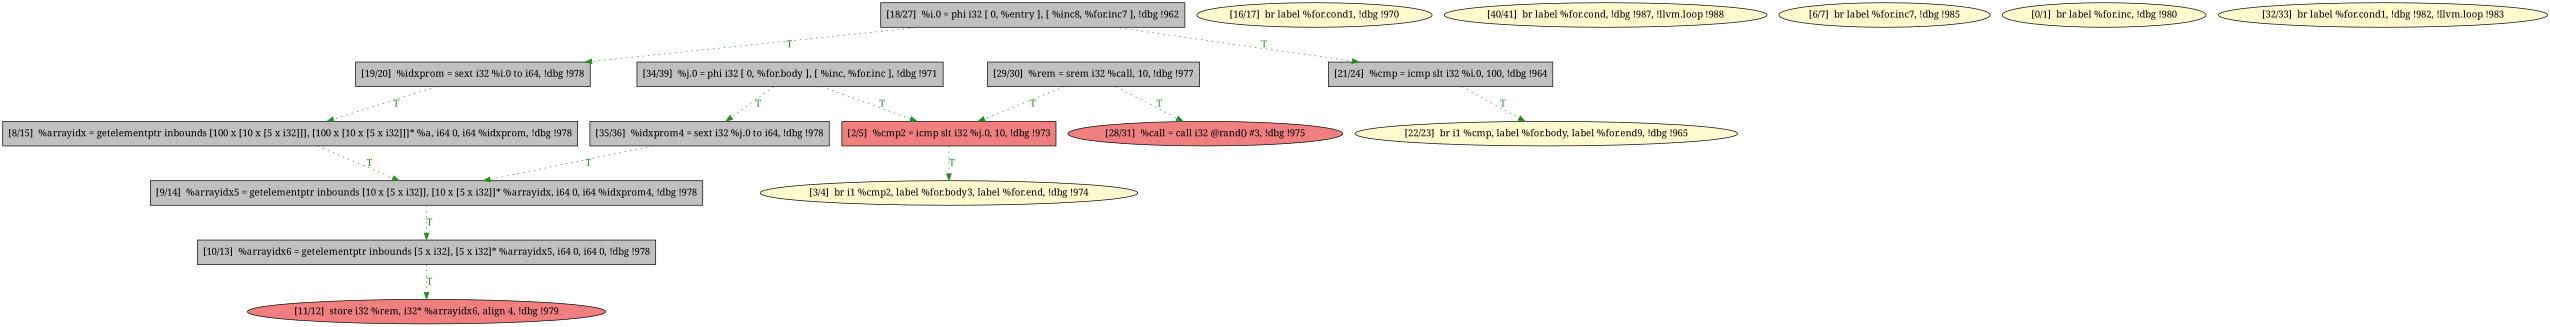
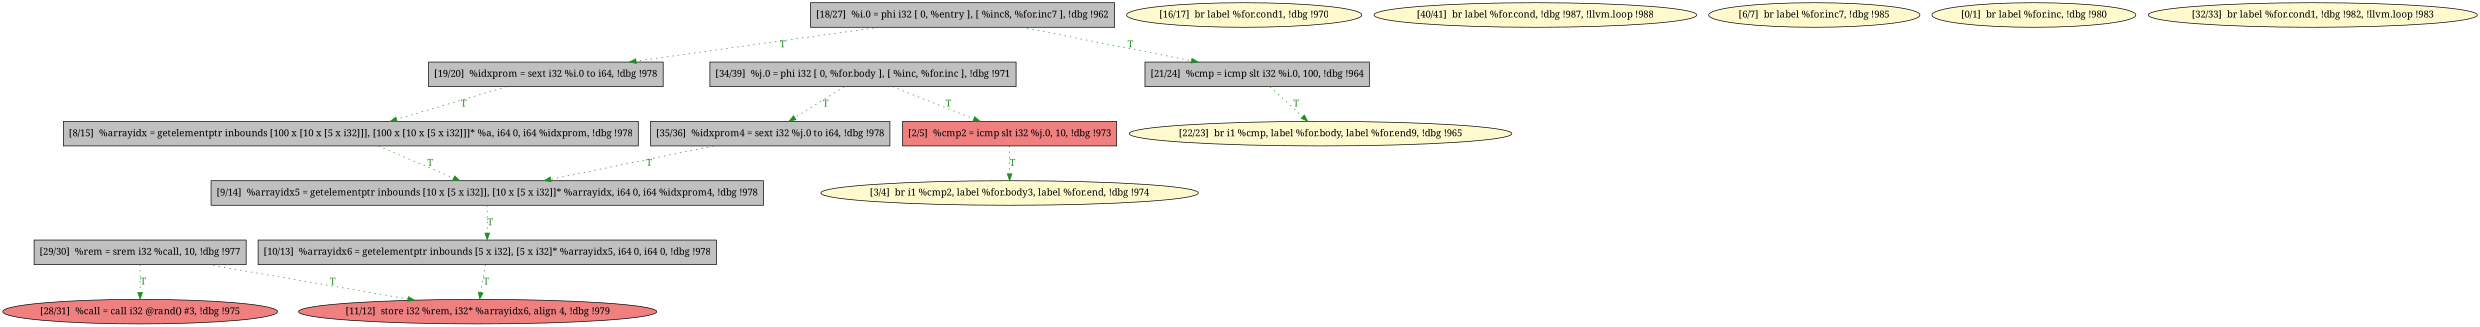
edge "[29/30]  %rem = srem i32 %call, 10, !dbg !977" -> "[2/5]  %cmp2 = icmp slt i32 %j.0, 10, !dbg !973": now "[29/30]  %rem = srem i32 %call, 10, !dbg !977" -> "[11/12]  store i32 %rem, i32* %arrayidx6, align 4, !dbg !979"
